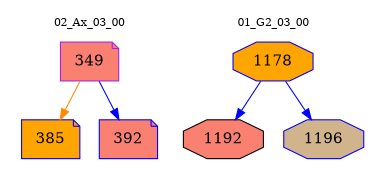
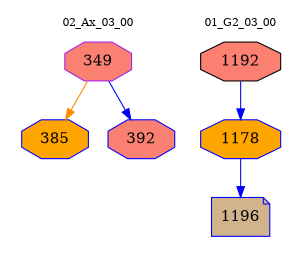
node "349": shape note -> octagon
edge "1178" -> "1192": reversed
node "385": shape note -> octagon
node "392": shape note -> octagon
node "1196": shape octagon -> note
